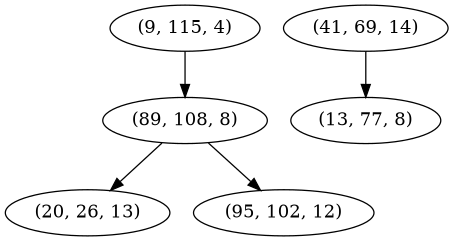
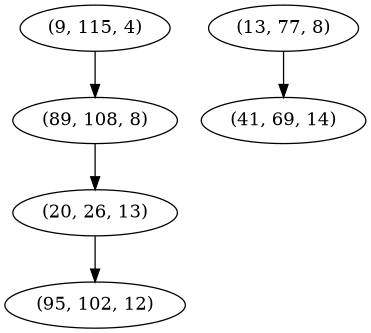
edge "(41, 69, 14)" -> "(13, 77, 8)": reversed
edge "(89, 108, 8)" -> "(95, 102, 12)": now "(20, 26, 13)" -> "(95, 102, 12)"
